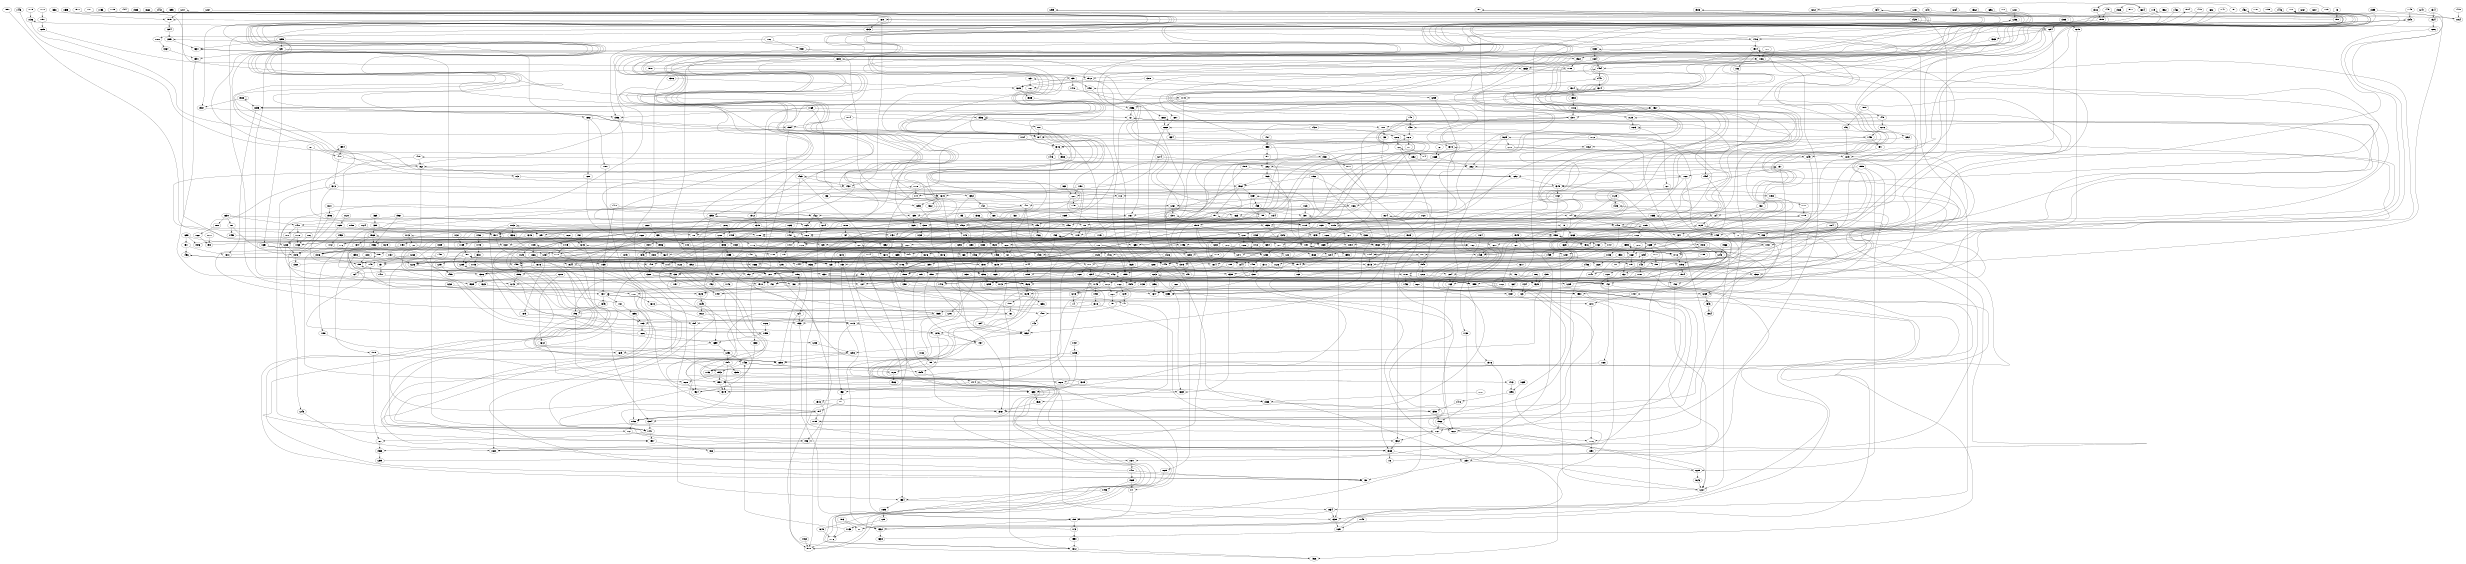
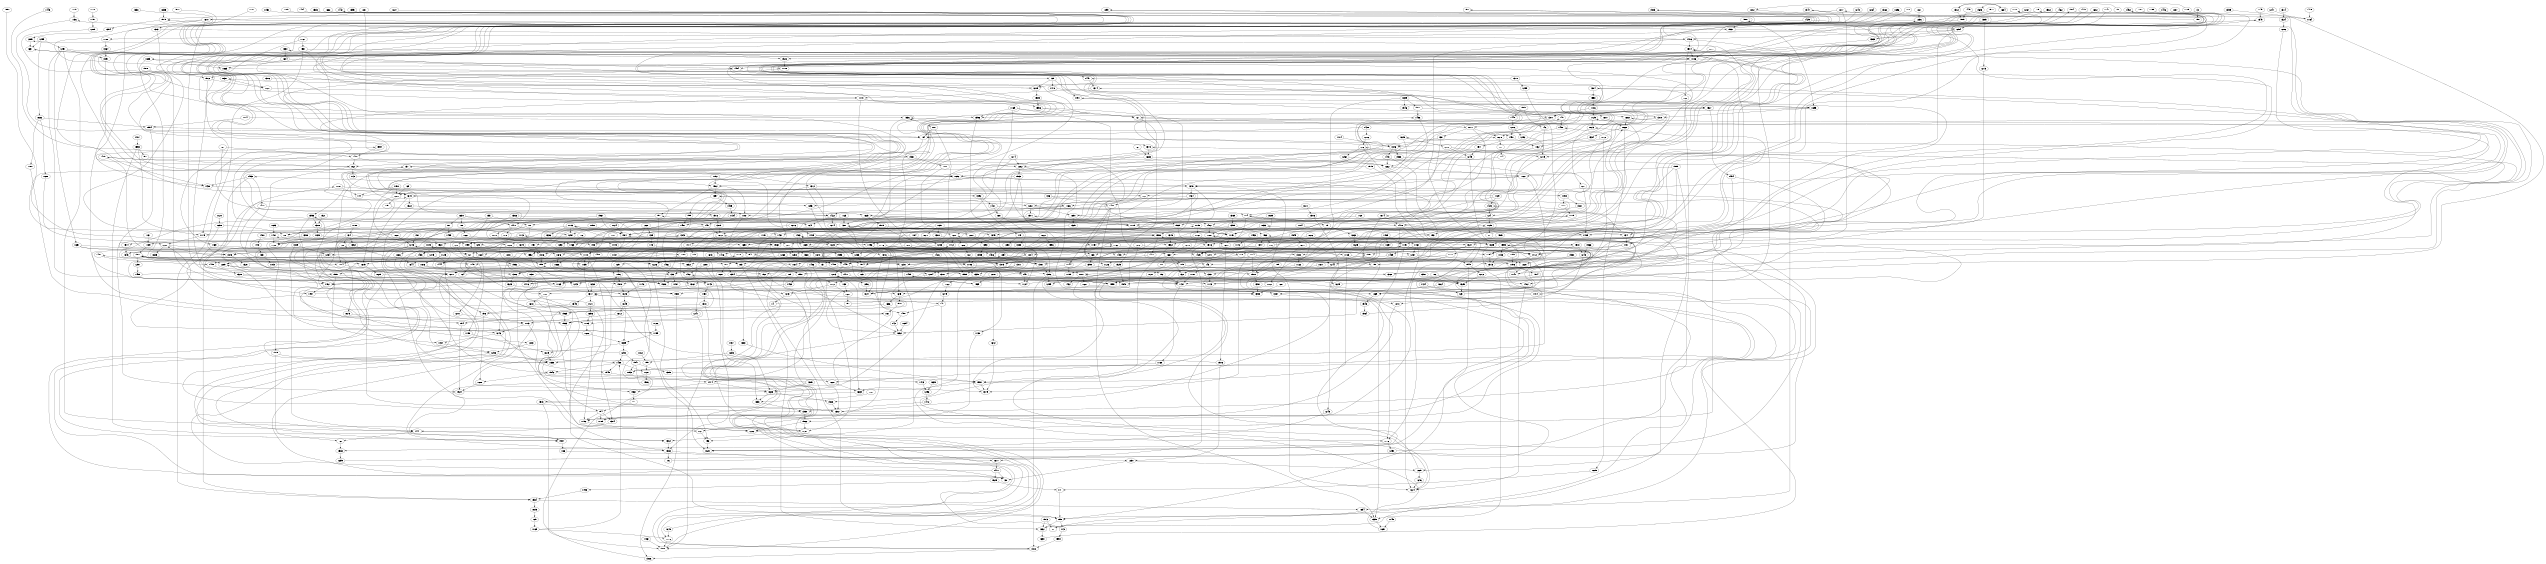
edge "v465" -> "v401": now "v465" -> "v410"
